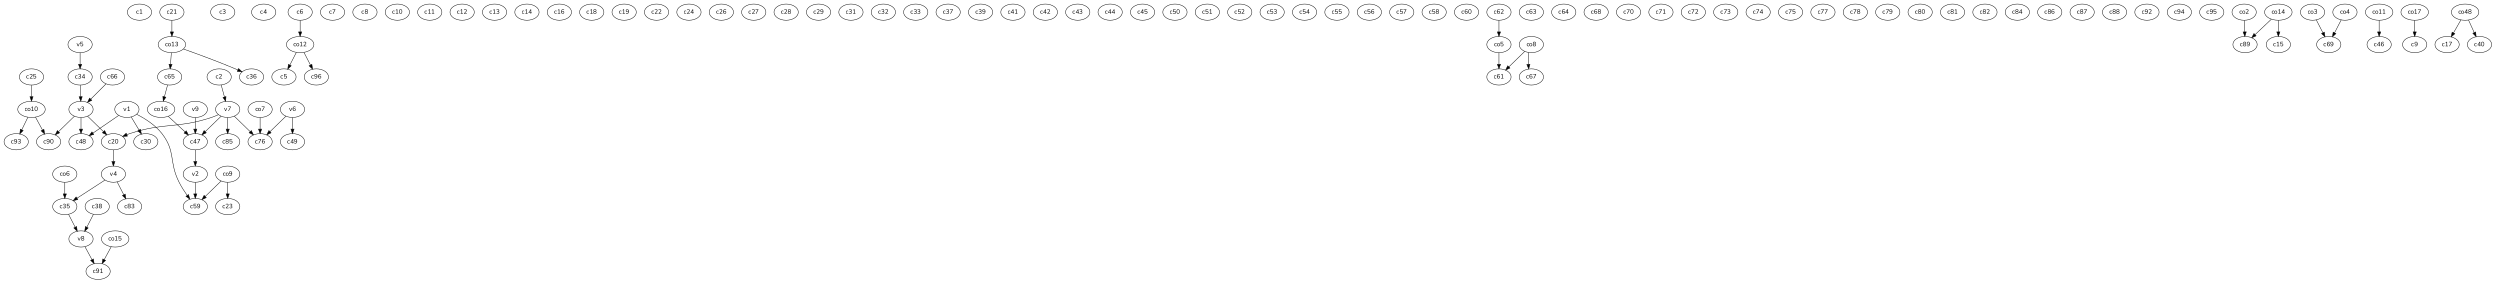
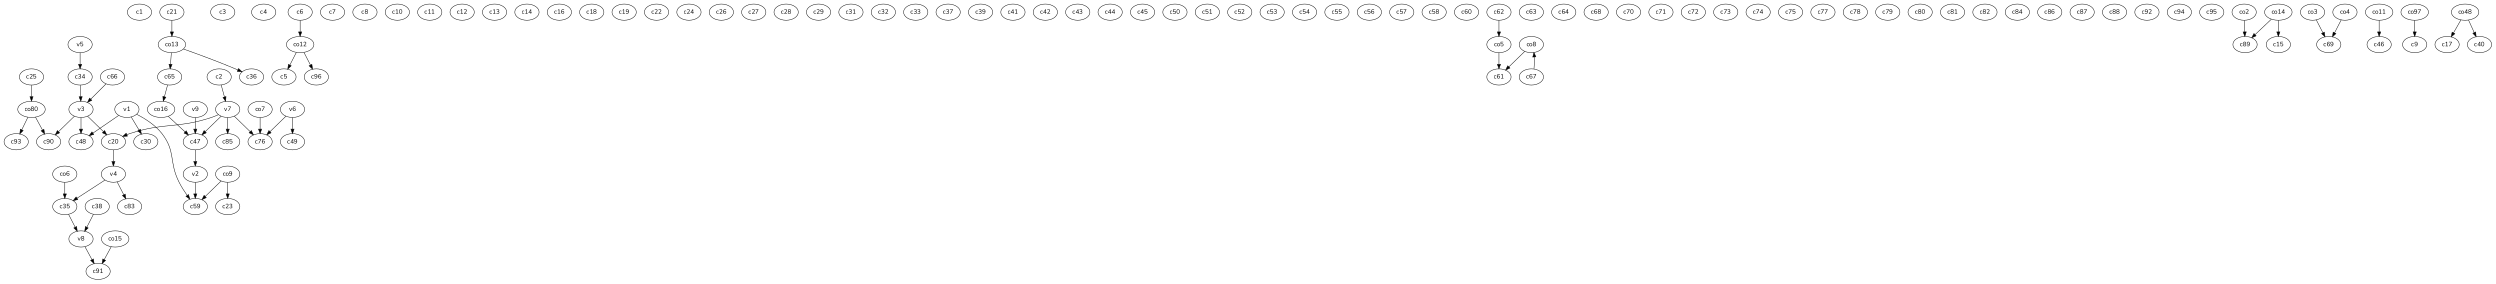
node "co17": label "co17" -> "co97"
edge "co8" -> "c67": reversed
node "co10": label "co10" -> "co80"
